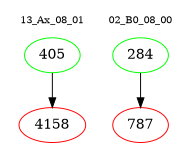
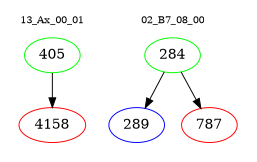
cluster "13_Ax_08_01": label "13_Ax_08_01" -> "13_Ax_00_01"
cluster "02_B0_08_00": label "02_B0_08_00" -> "02_B7_08_00"
node "289": added
